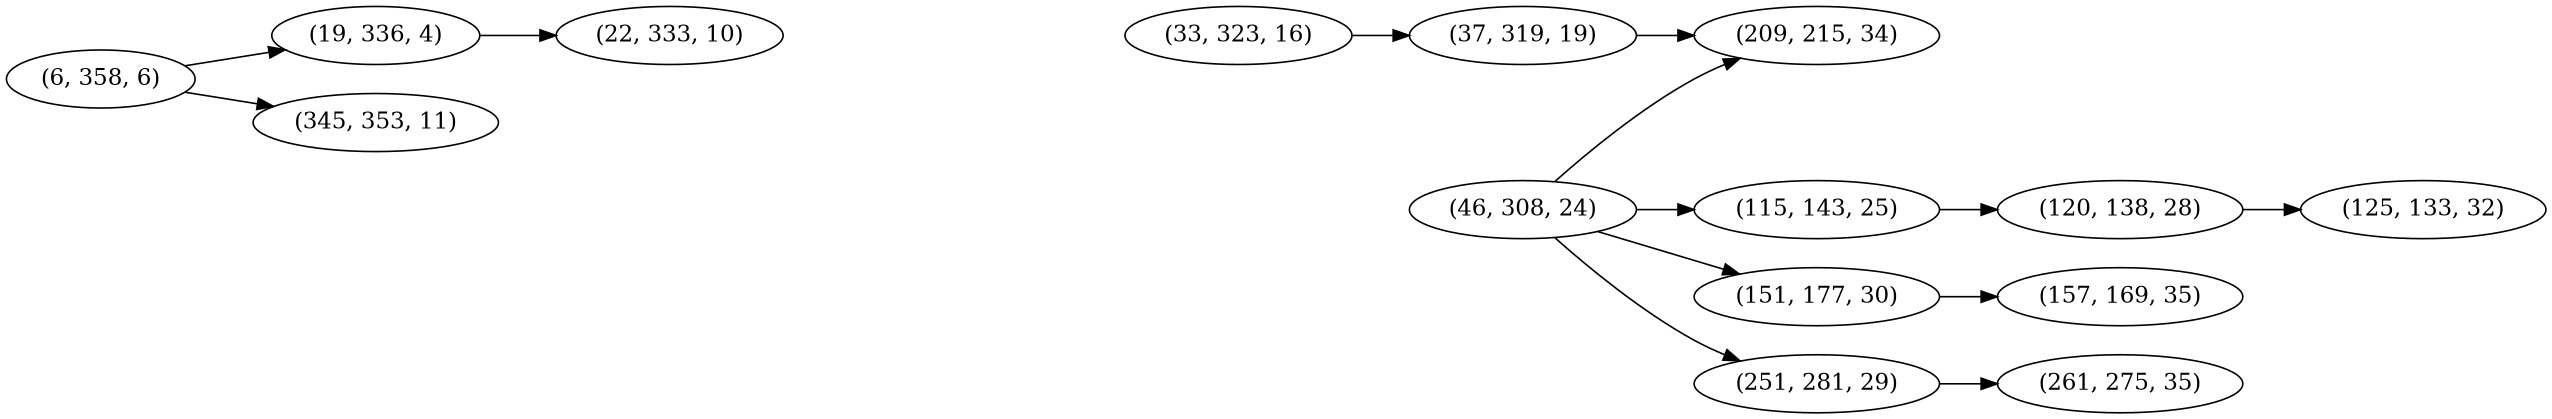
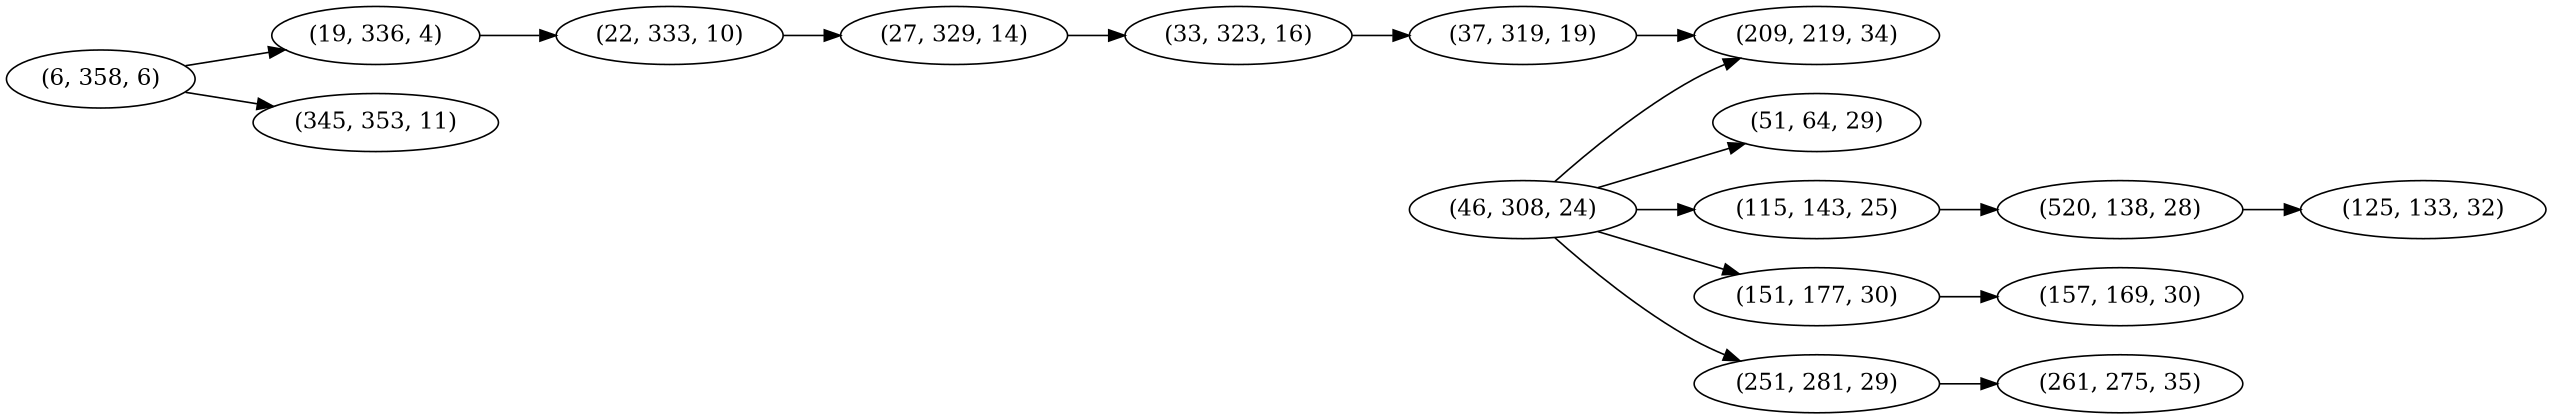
node "(27, 329, 14)": added
node "(209, 215, 34)": label "(209, 215, 34)" -> "(209, 219, 34)"
node "(51, 64, 29)": added
node "(120, 138, 28)": label "(120, 138, 28)" -> "(520, 138, 28)"
node "(157, 169, 35)": label "(157, 169, 35)" -> "(157, 169, 30)"
